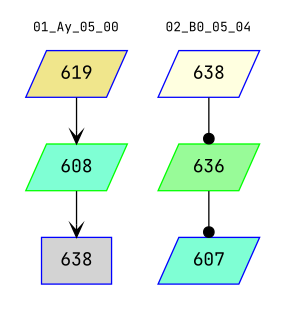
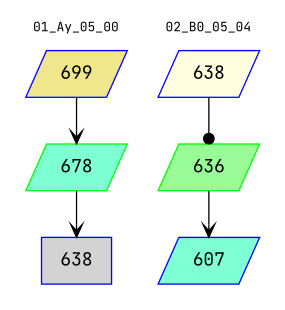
node "619": label "619" -> "699"
node "608": label "608" -> "678"
edge "636" -> "607": arrowhead dot -> vee
